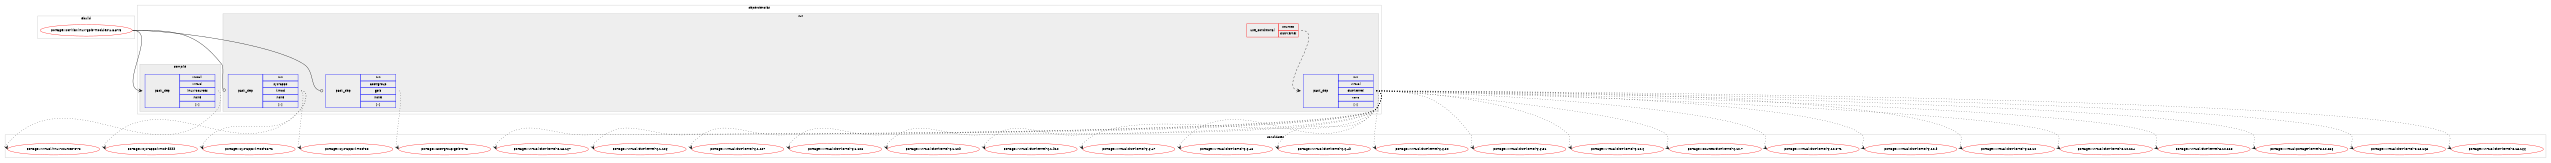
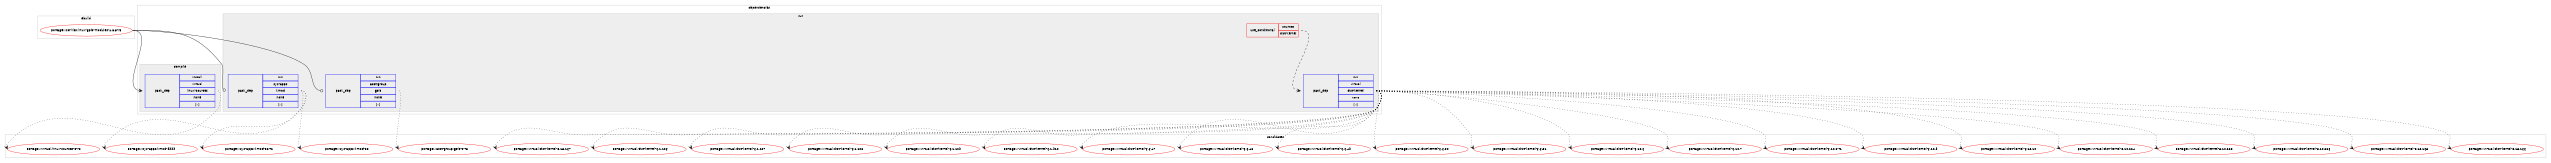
node "portage://sources/dist-kernel-6.10.7": label "portage://sources/dist-kernel-6.10.7" -> "portage://virtual/dist-kernel-6.10.7"
node "portage://virtual/portage-kernel-5.10.226": label "portage://virtual/portage-kernel-5.10.226" -> "portage://virtual/dist-kernel-5.10.226"
